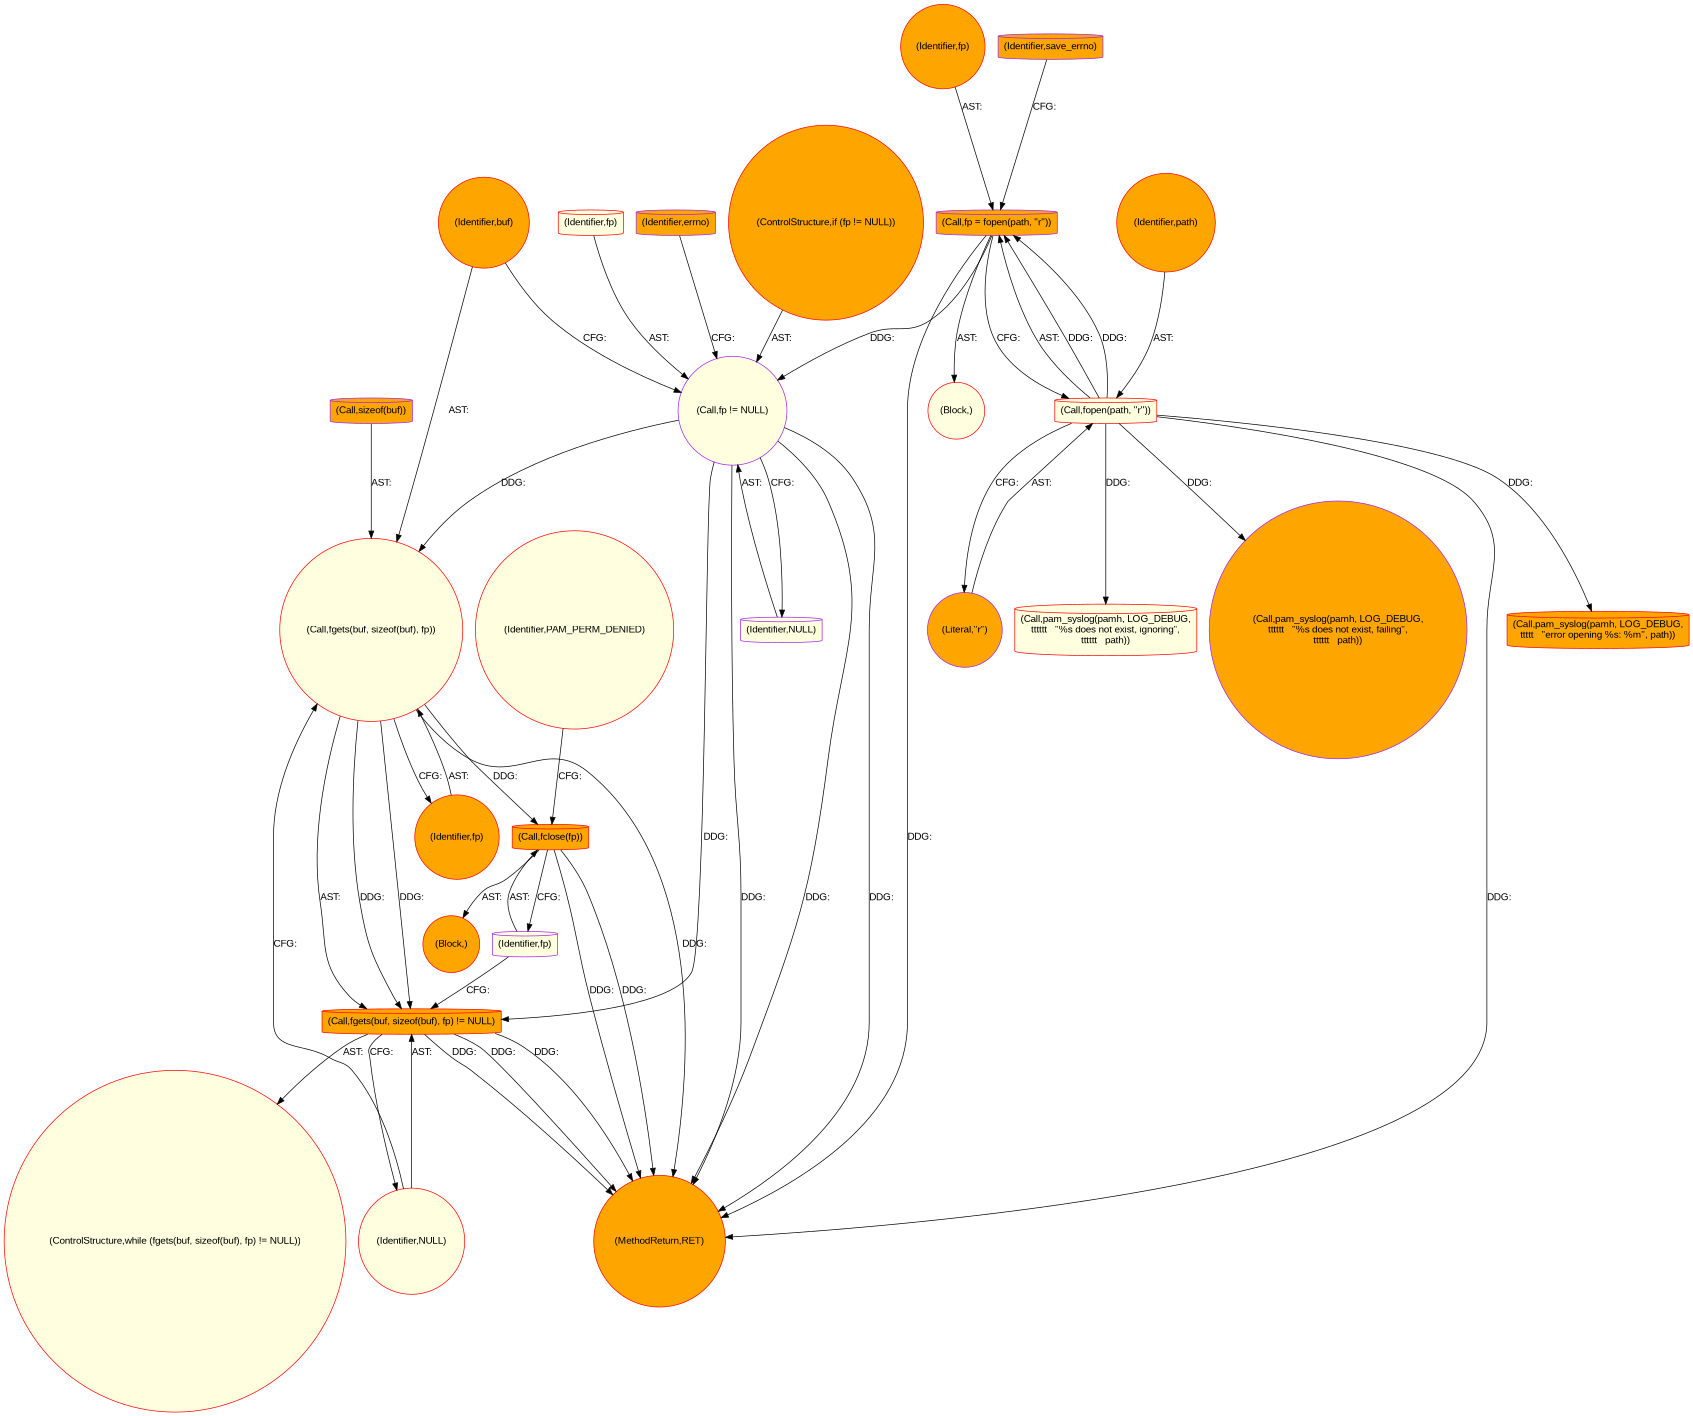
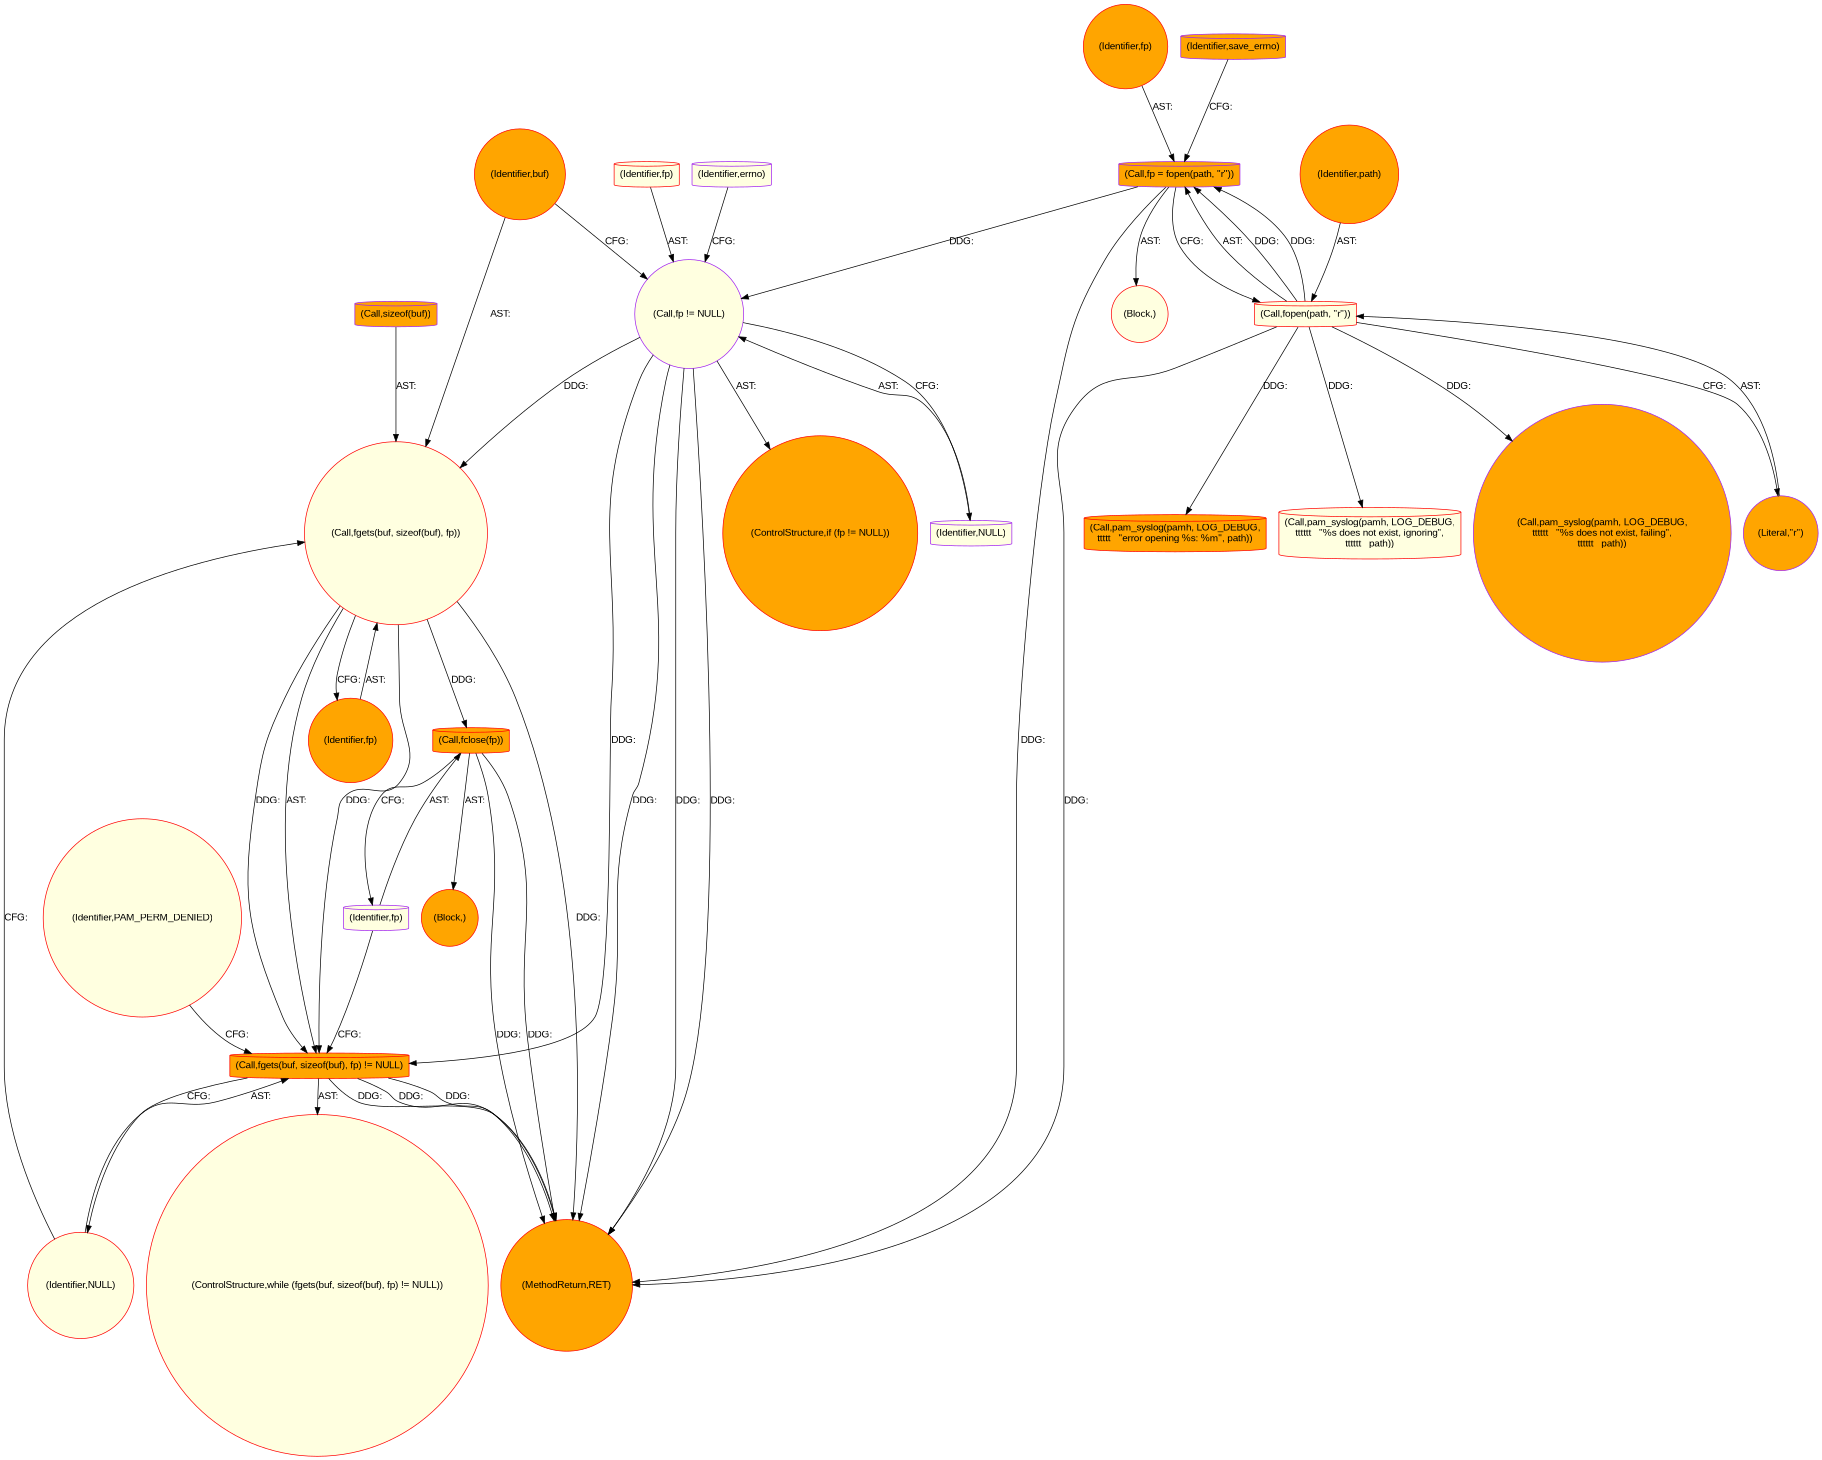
node "(Identifier,errno)": fillcolor orange -> lightyellow
edge "(ControlStructure,if (fp != NULL))" -> "(Call,fp != NULL)": reversed
edge "(Identifier,PAM_PERM_DENIED)" -> "(Call,fclose(fp))": now "(Identifier,PAM_PERM_DENIED)" -> "(Call,fgets(buf, sizeof(buf), fp) != NULL)"
